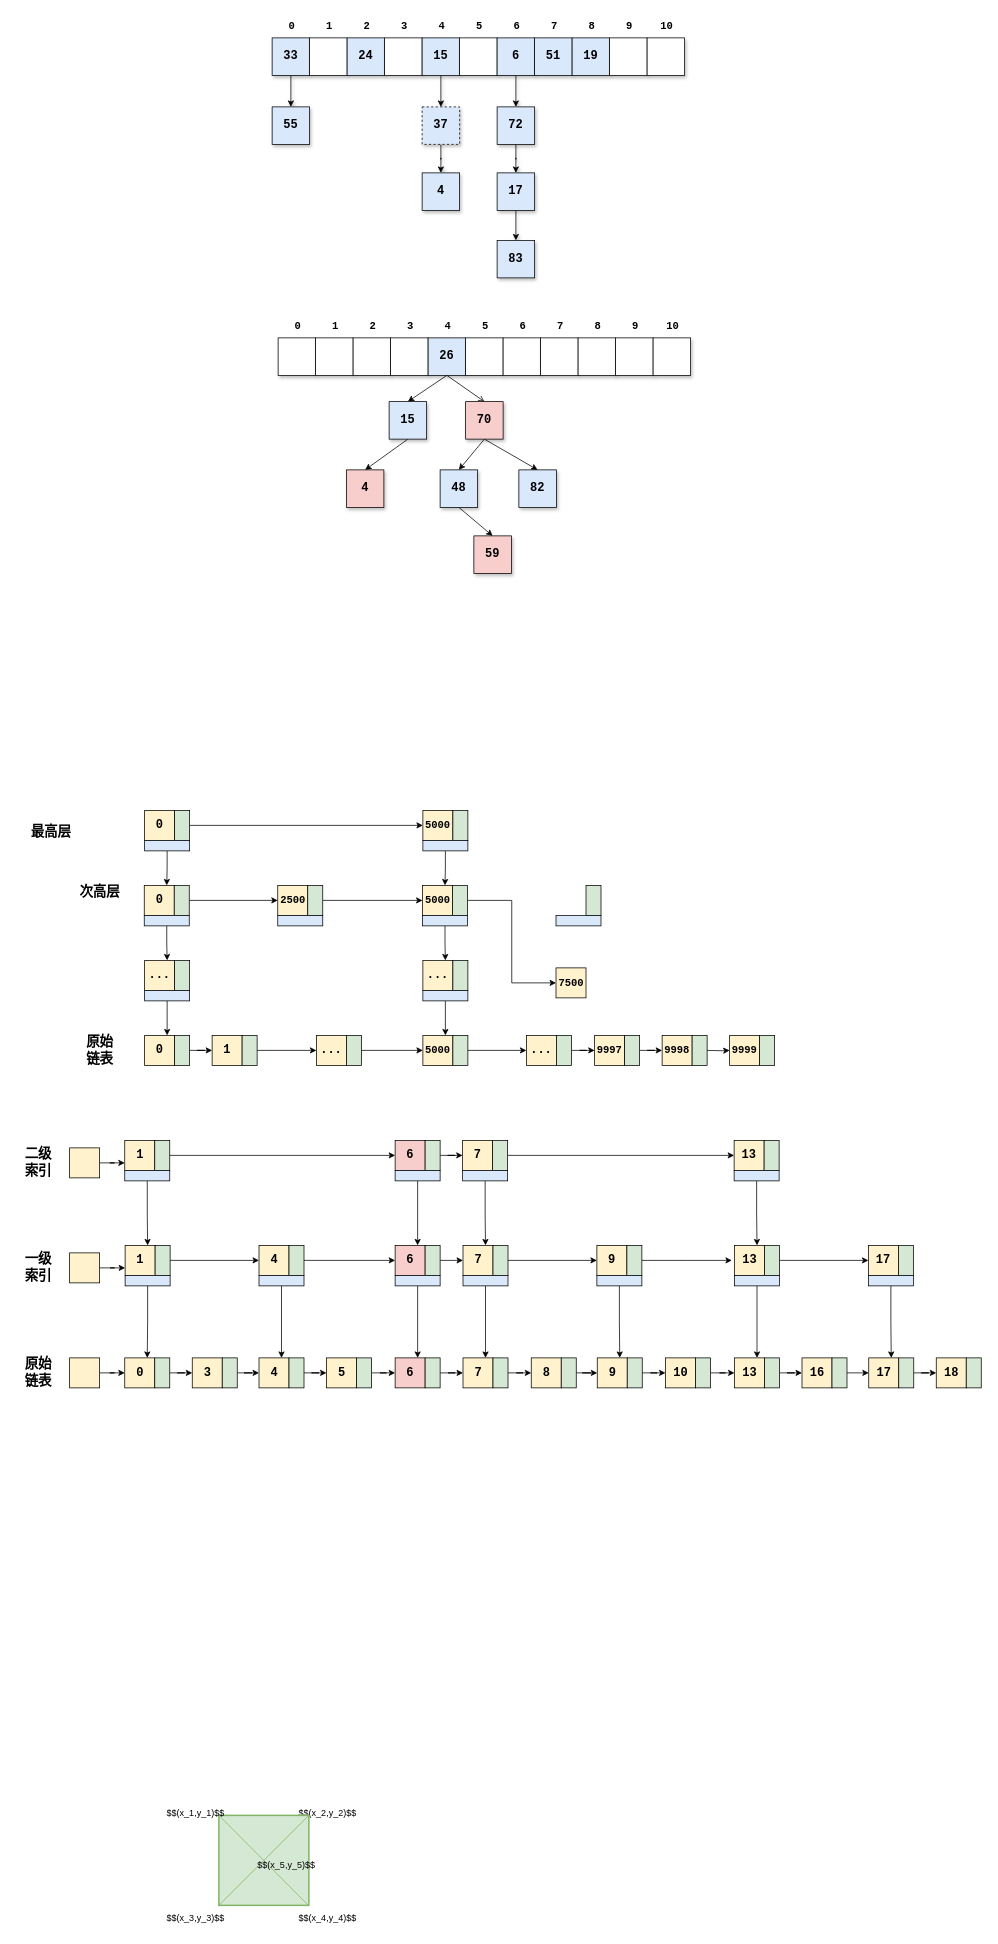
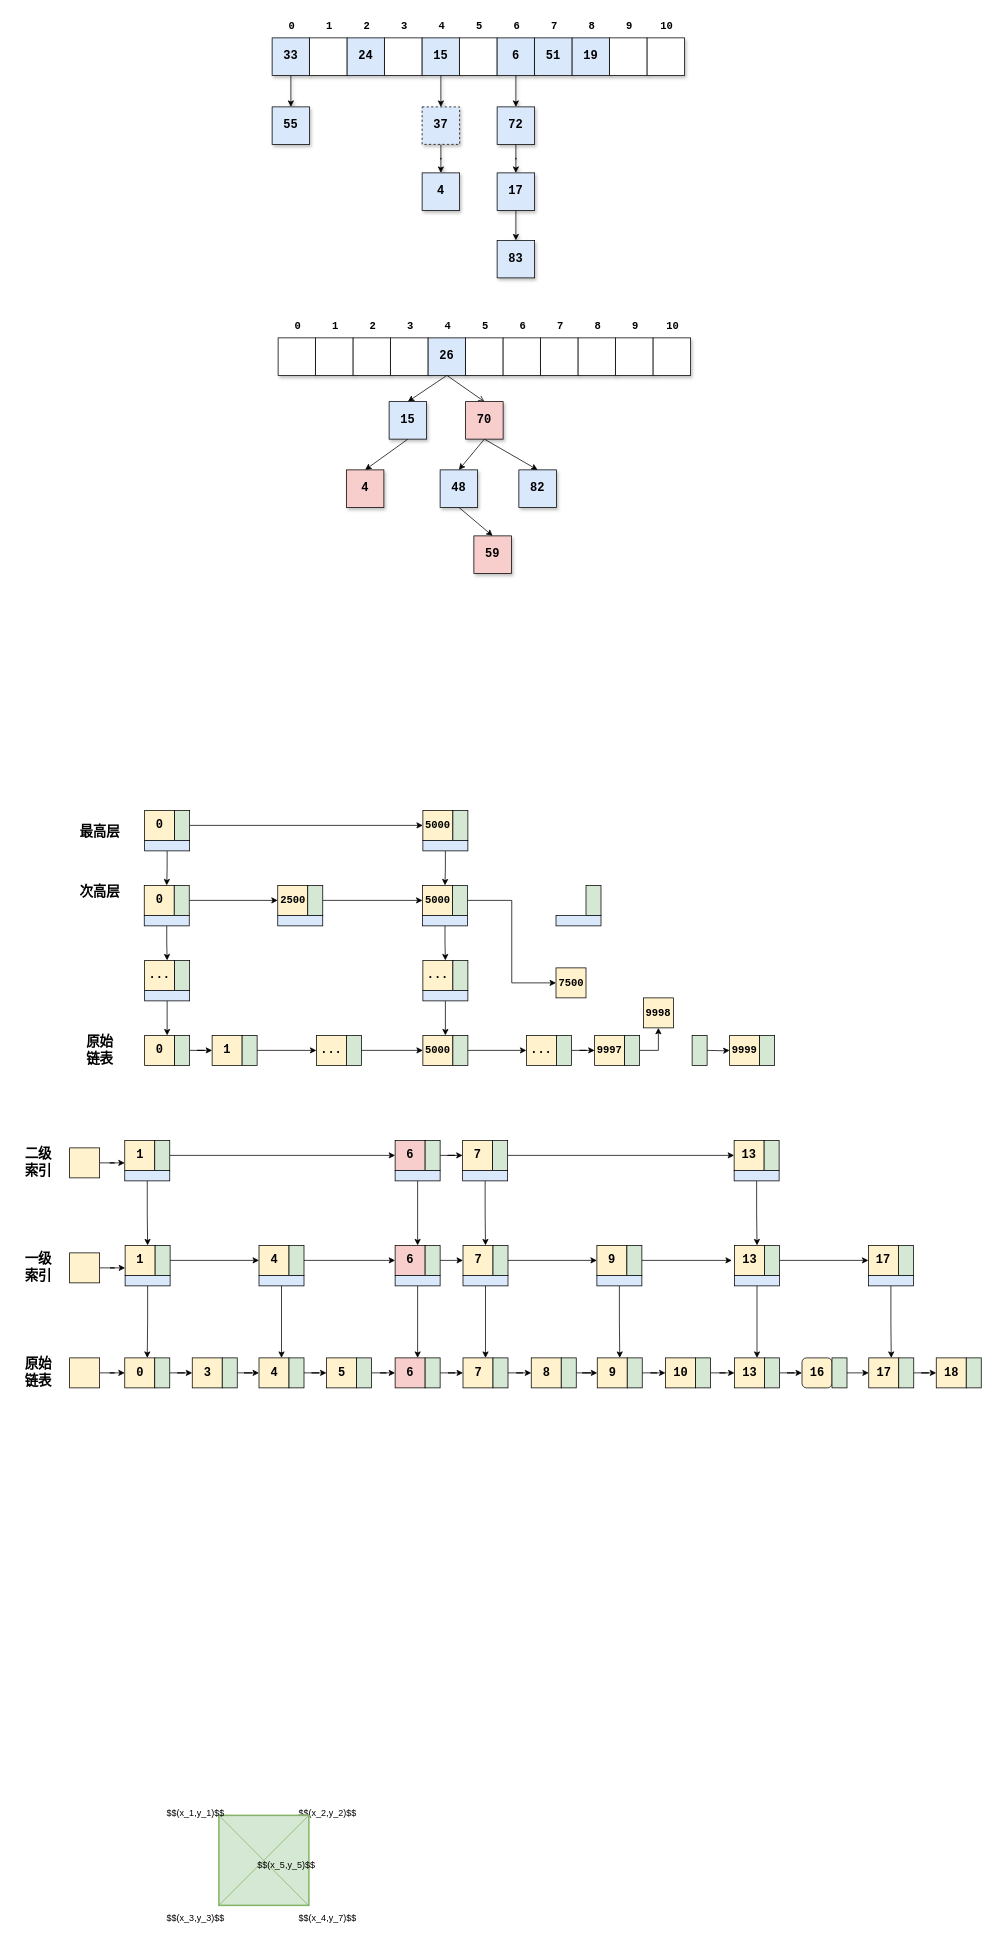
node "最高层": moved (51, 833) -> (99, 833)
node "9998": moved (677, 1050) -> (658, 1013)
node "16": shape rectangle -> rounded rectangle
node "$$(x_4,y_4)$$": label "$$(x_4,y_4)$$" -> "$$(x_4,y_7)$$"
